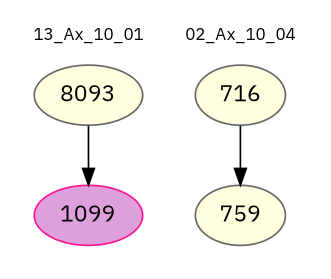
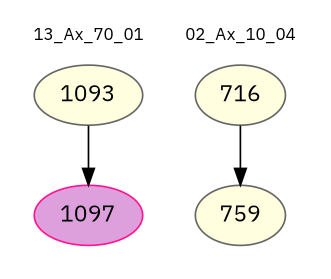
cluster "13_Ax_10_01": label "13_Ax_10_01" -> "13_Ax_70_01"
node "8093": label "8093" -> "1093"
node "1099": label "1099" -> "1097"
